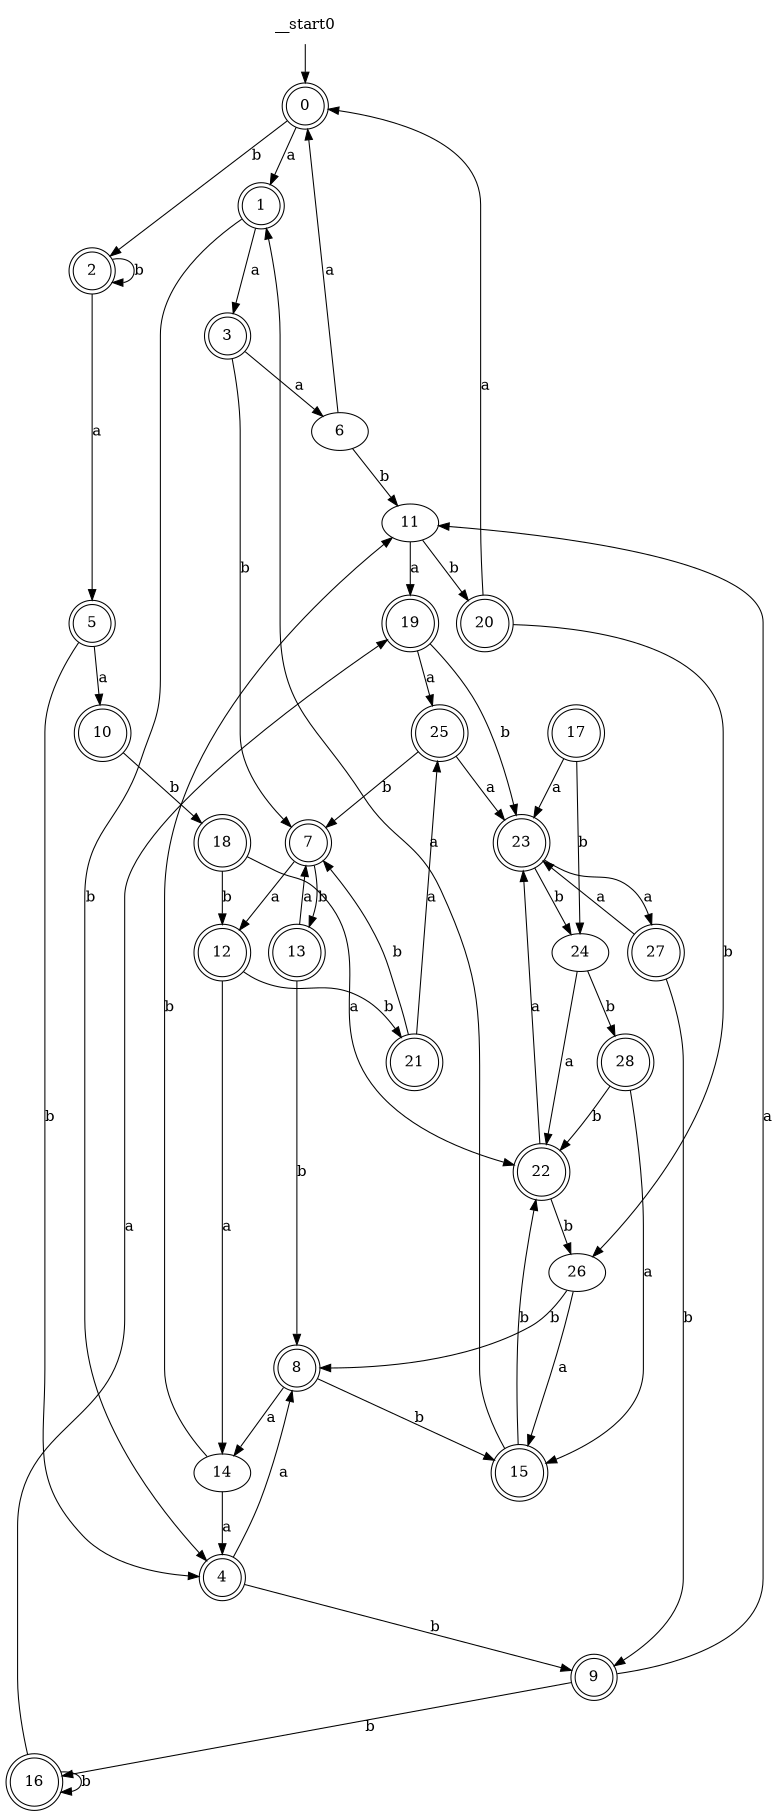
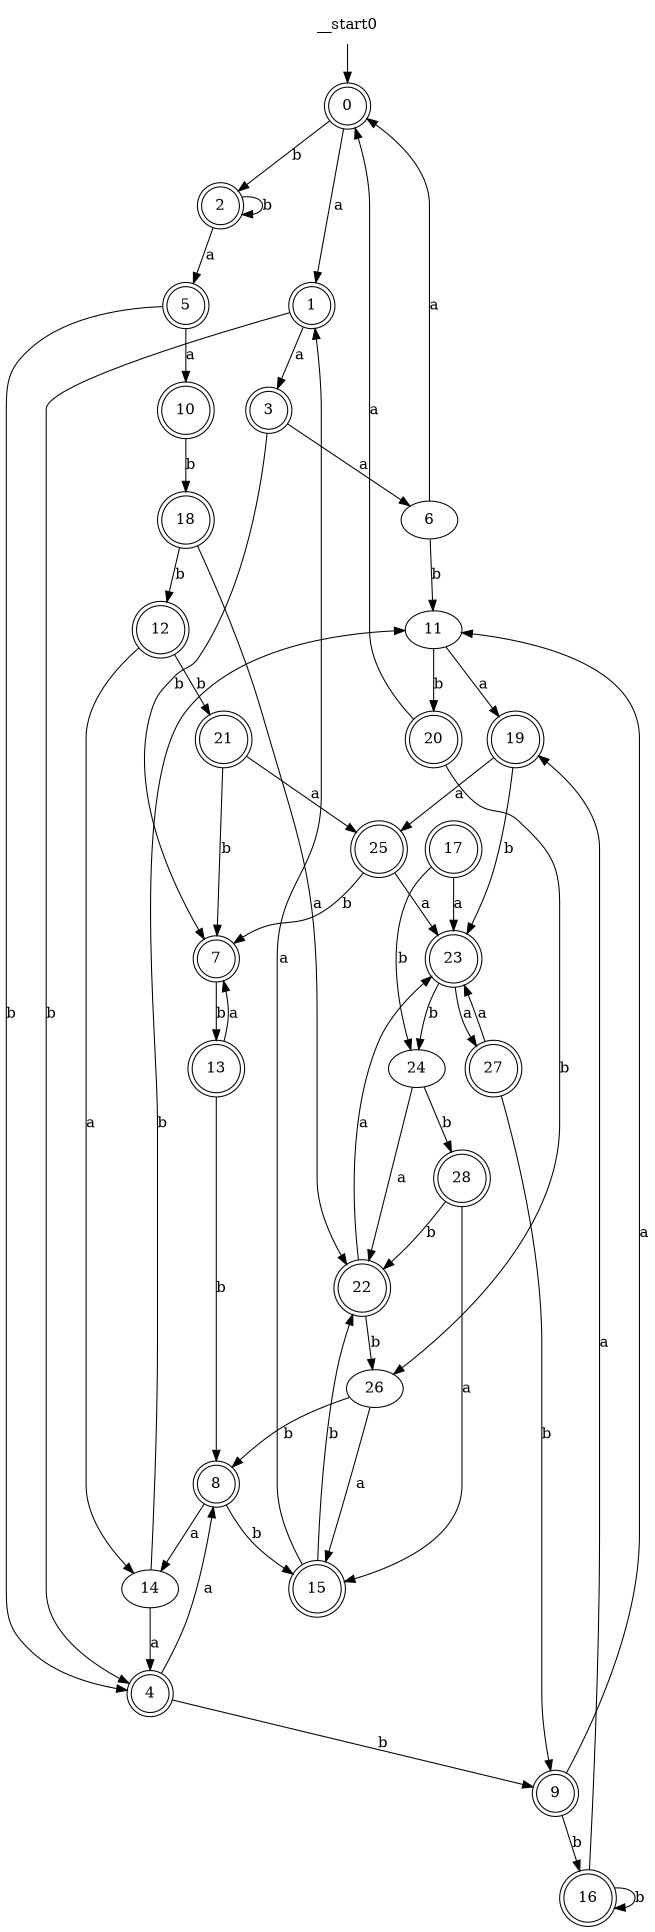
edge "7" -> "12": removed, label "a"
